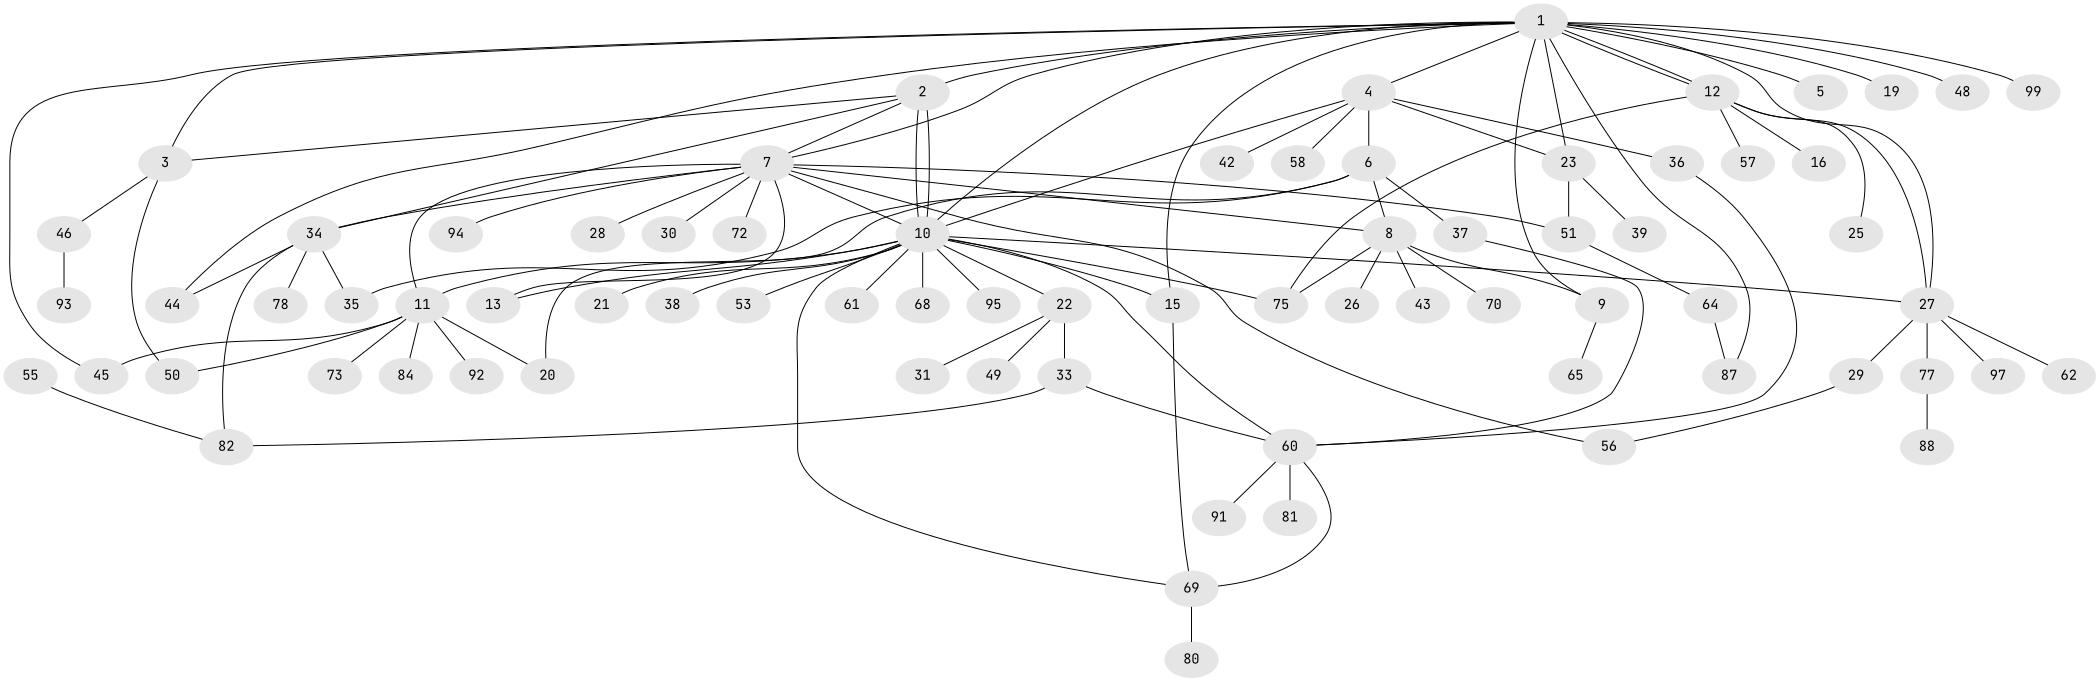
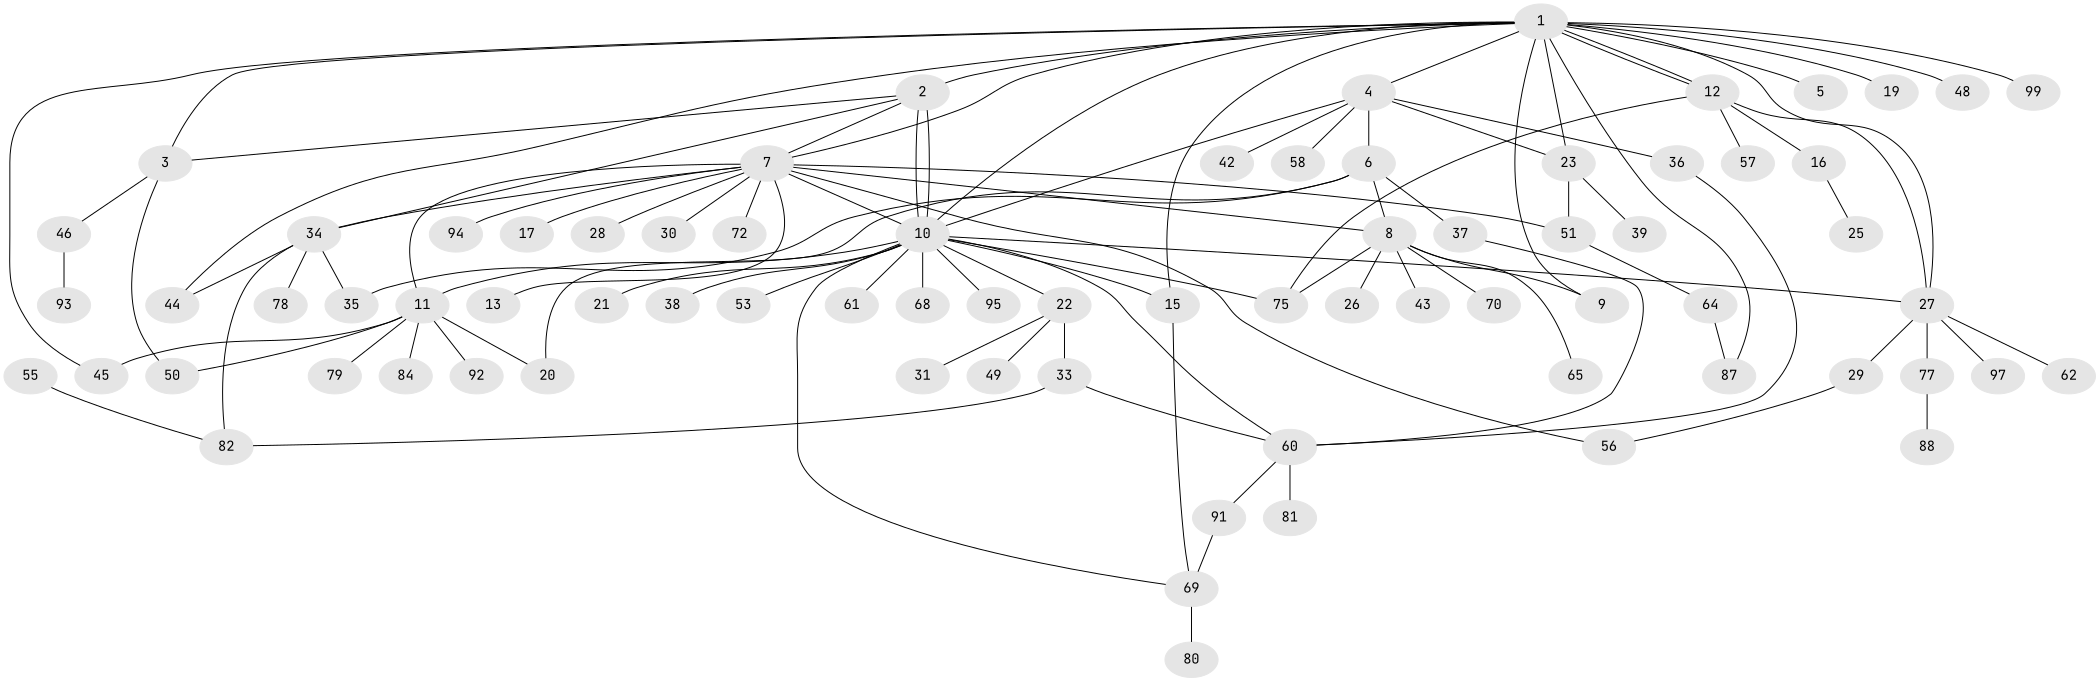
edge "12" -- "25": now "16" -- "25"
node "17": added
edge "10" -- "13": removed
edge "9" -- "65": now "8" -- "65"
node "73": label "73" -> "79"
edge "60" -- "69": now "91" -- "69"
